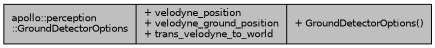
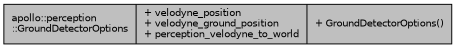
node "apollo::perception": text "+ trans_velodyne_to_world" -> "+ perception_velodyne_to_world"
